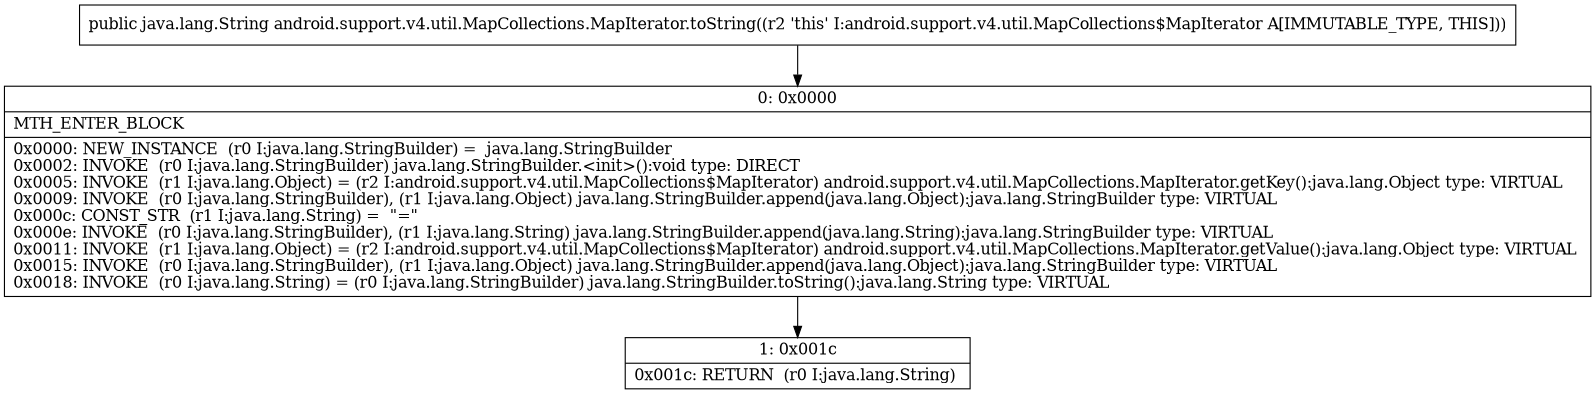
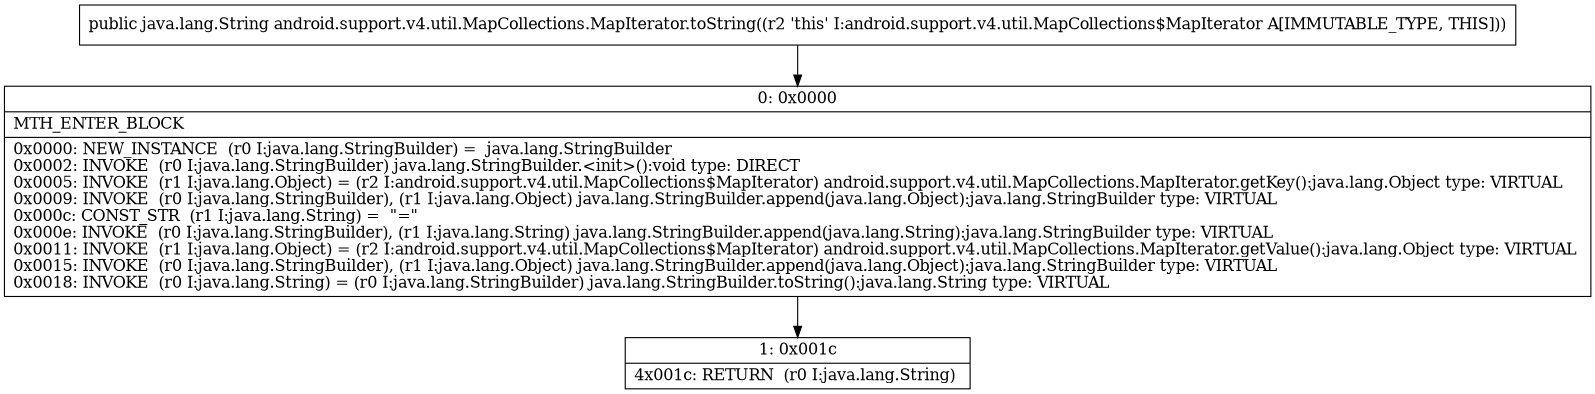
node "1: 0x001c": text "0x001c: RETURN  (r0 I:java.lang.String)" -> "4x001c: RETURN  (r0 I:java.lang.String)"
